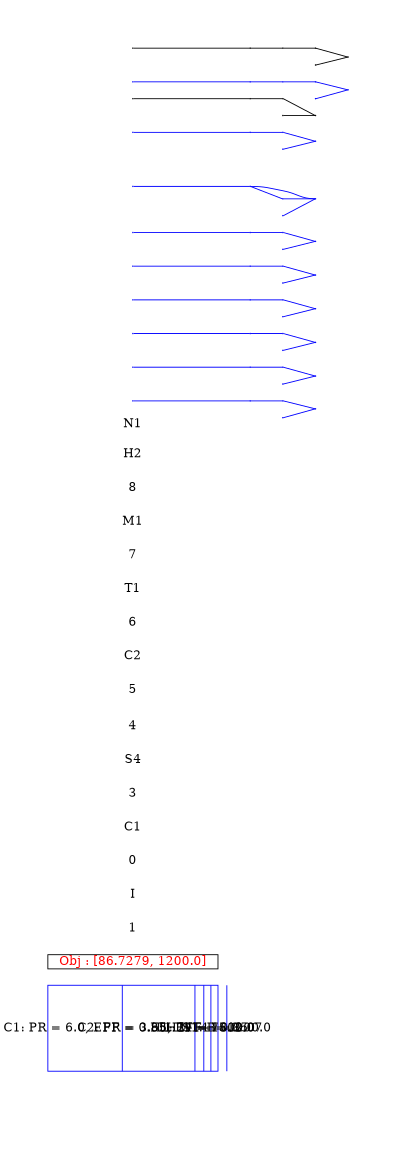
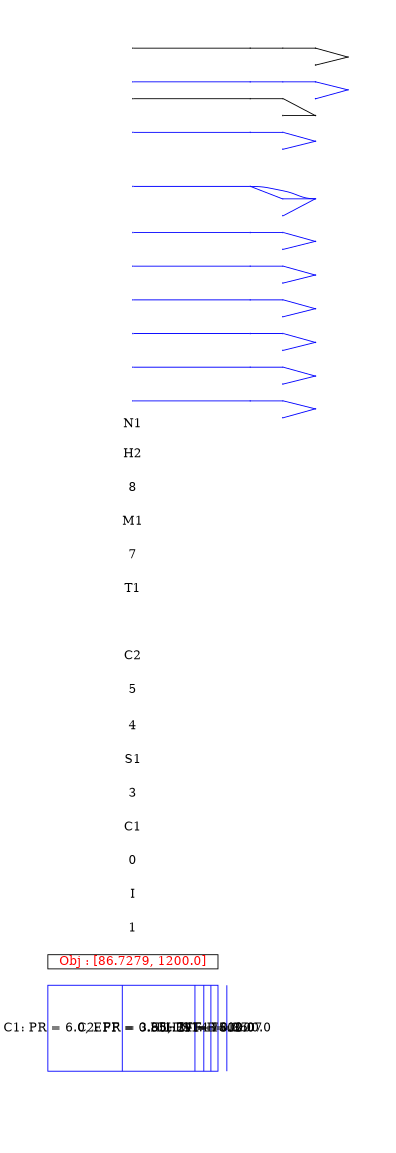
node "6": removed
node "S4": label "S4" -> "S1"
